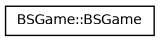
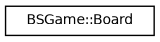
node "BSGame::BSGame": label "BSGame::BSGame" -> "BSGame::Board"
